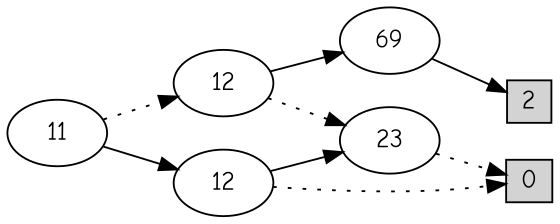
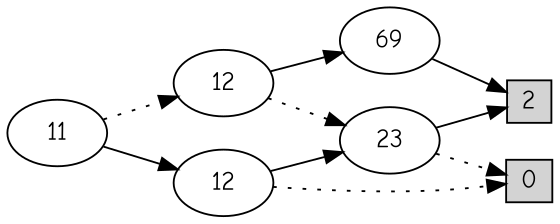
edge "23" -> "2": added
